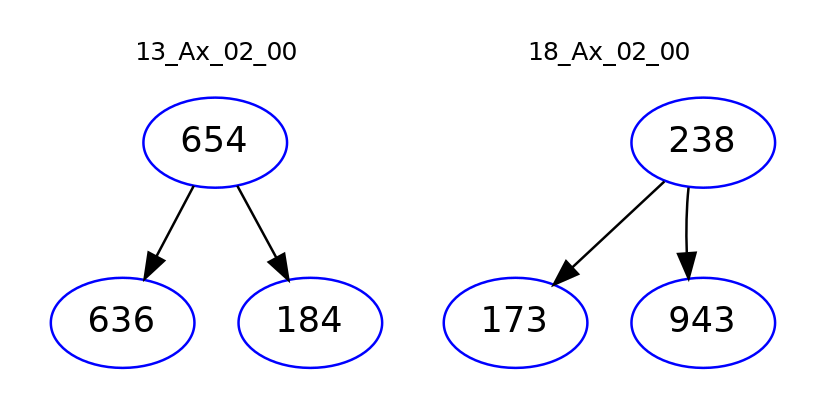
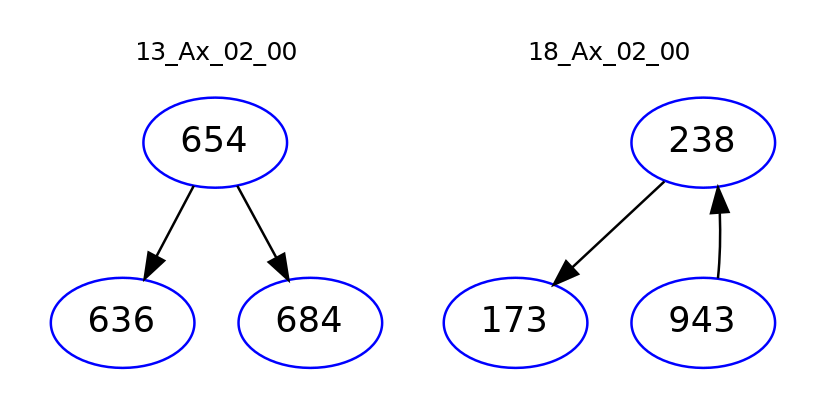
edge "238" -> "943": reversed
node "184": label "184" -> "684"
